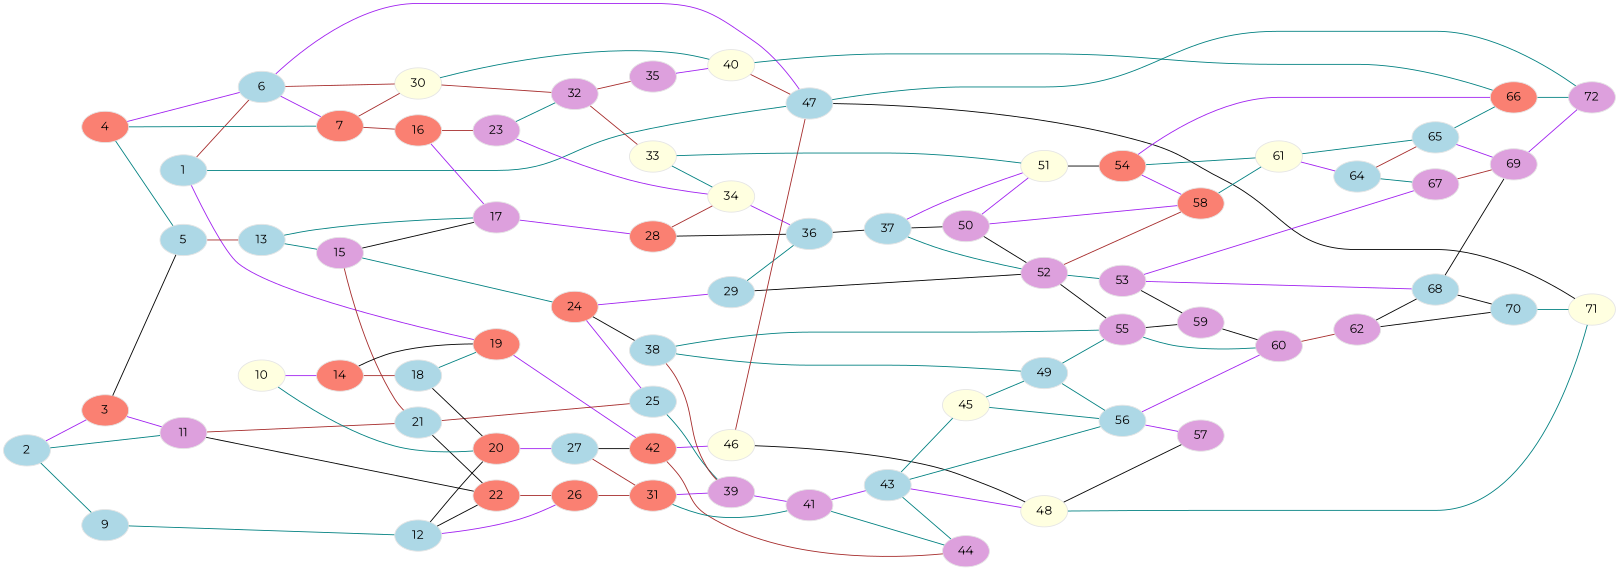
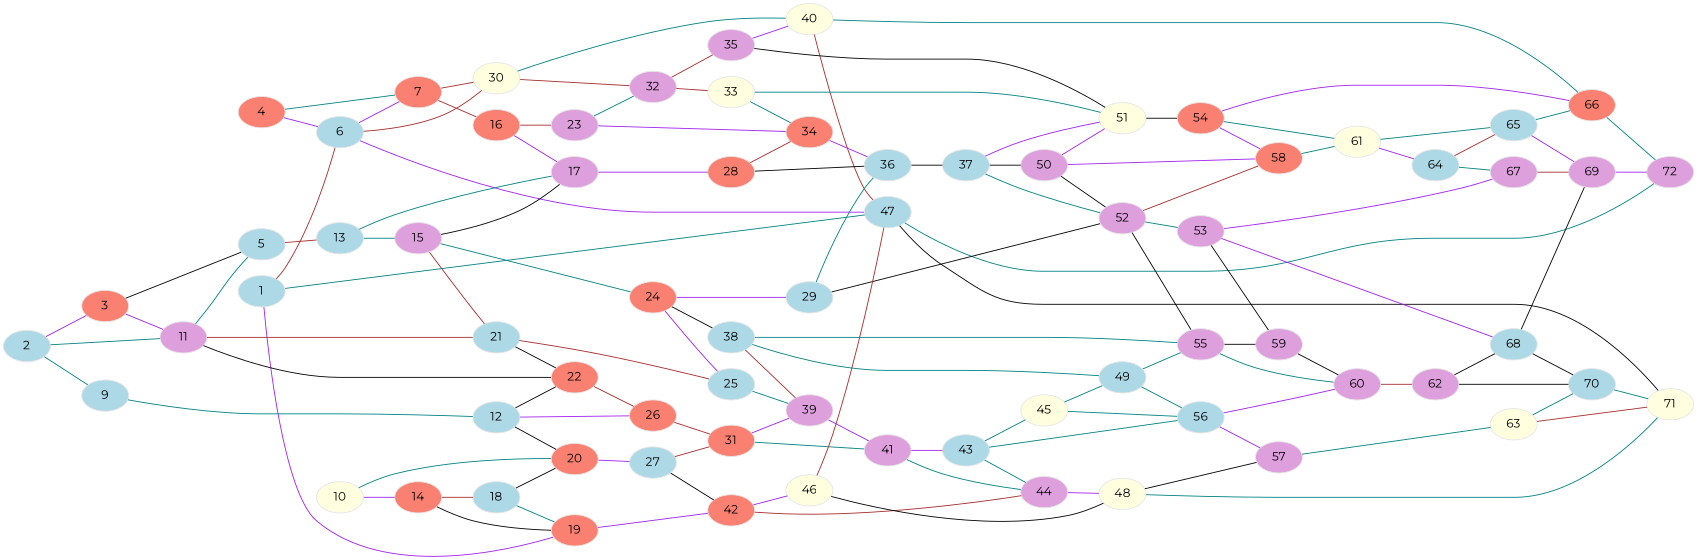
edge "35" -- "51": added
edge "4" -- "5": now "11" -- "5"
node "34": fillcolor lightyellow -> salmon
node "63": added
edge "43" -- "48": now "44" -- "48"
